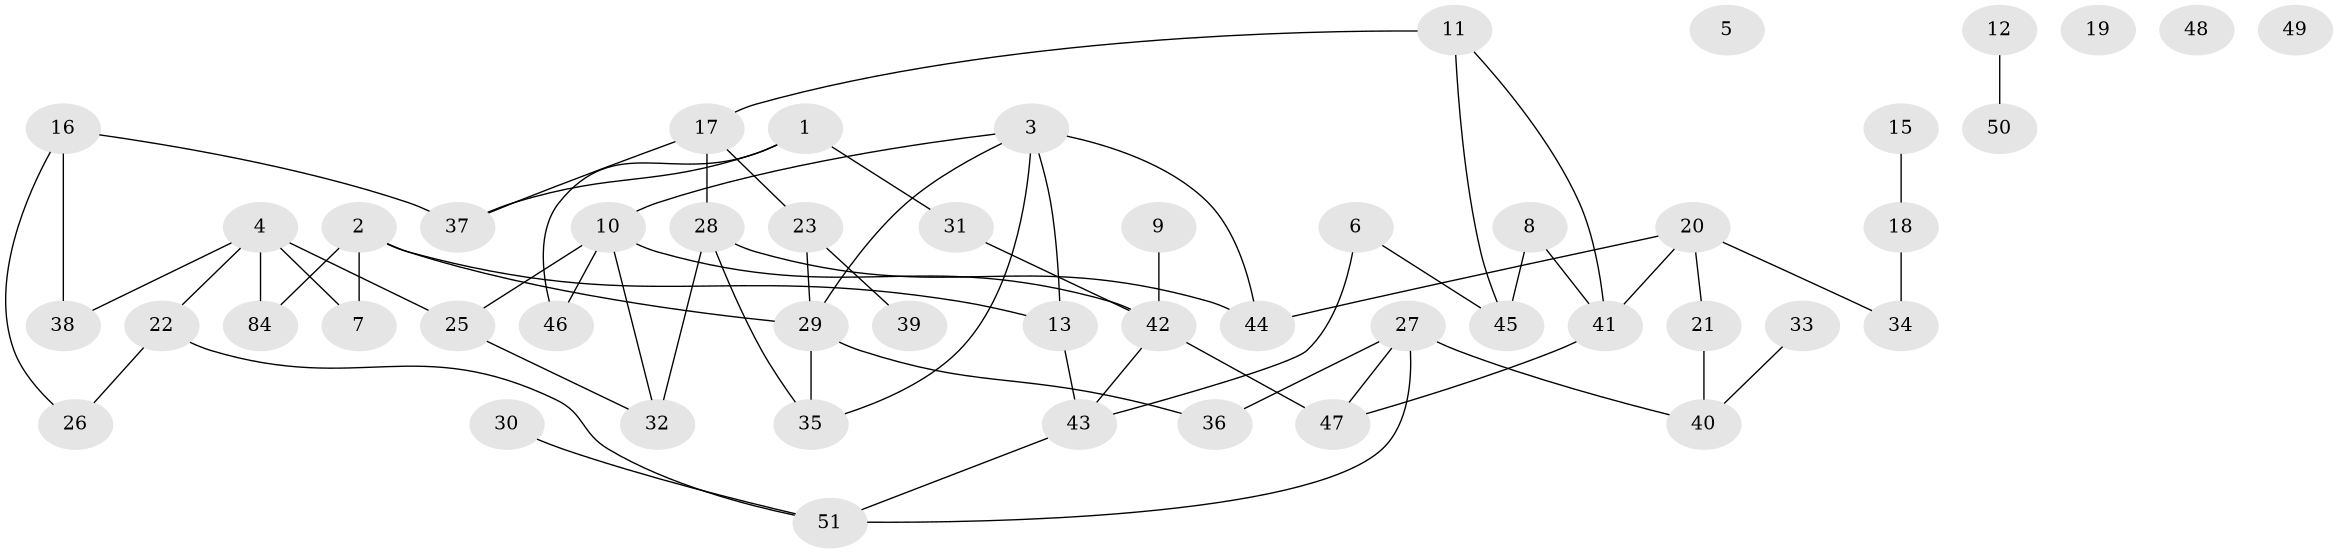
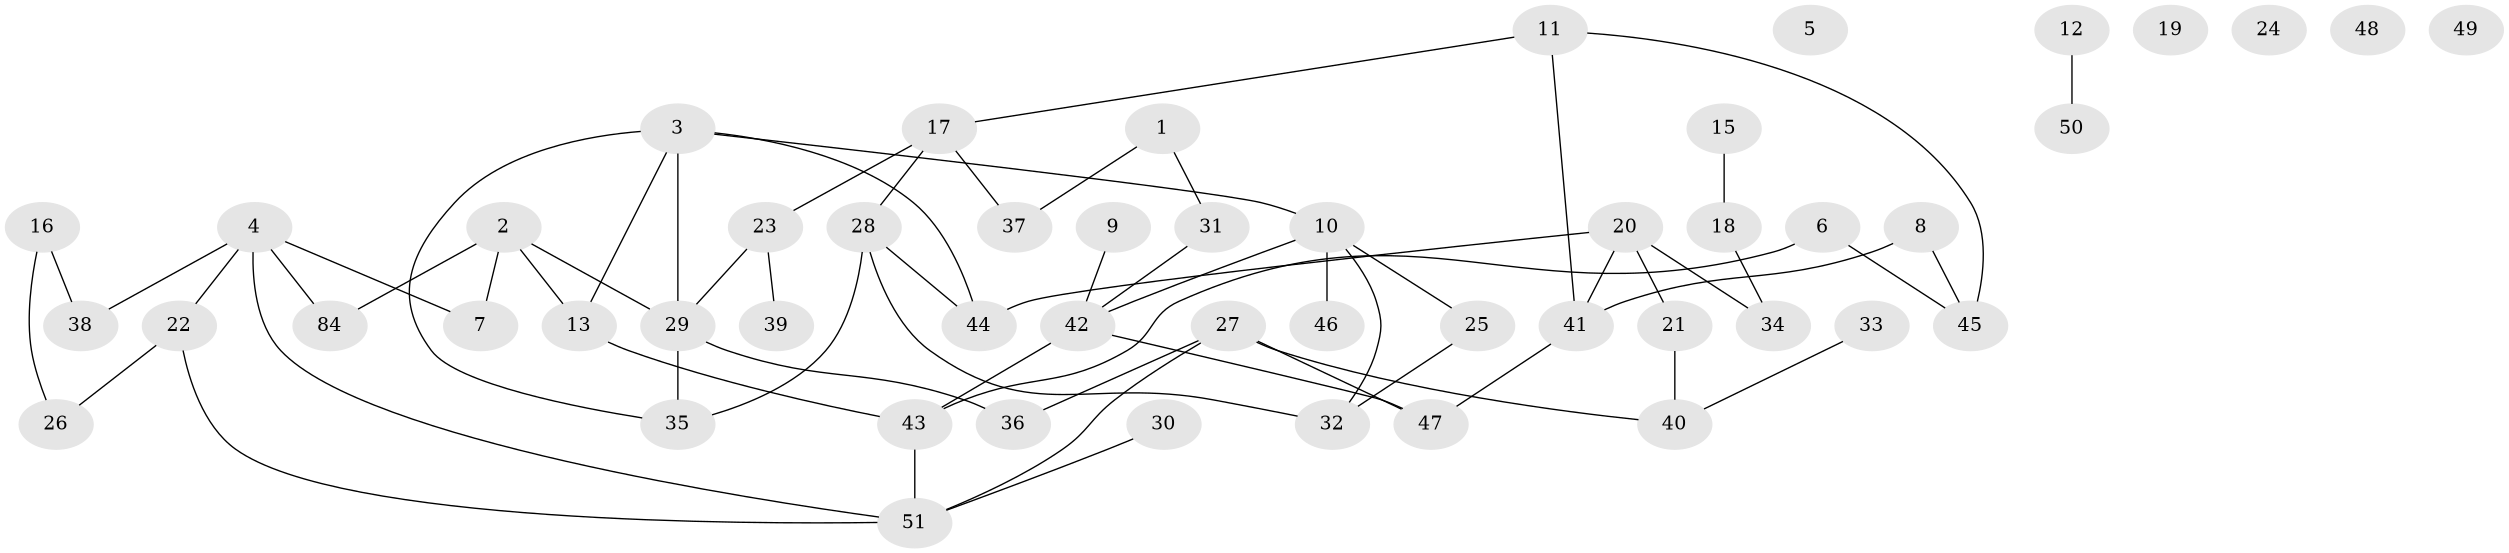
node "24": added
edge "1" -- "46": removed
edge "16" -- "37": removed
edge "4" -- "25": now "4" -- "51"
